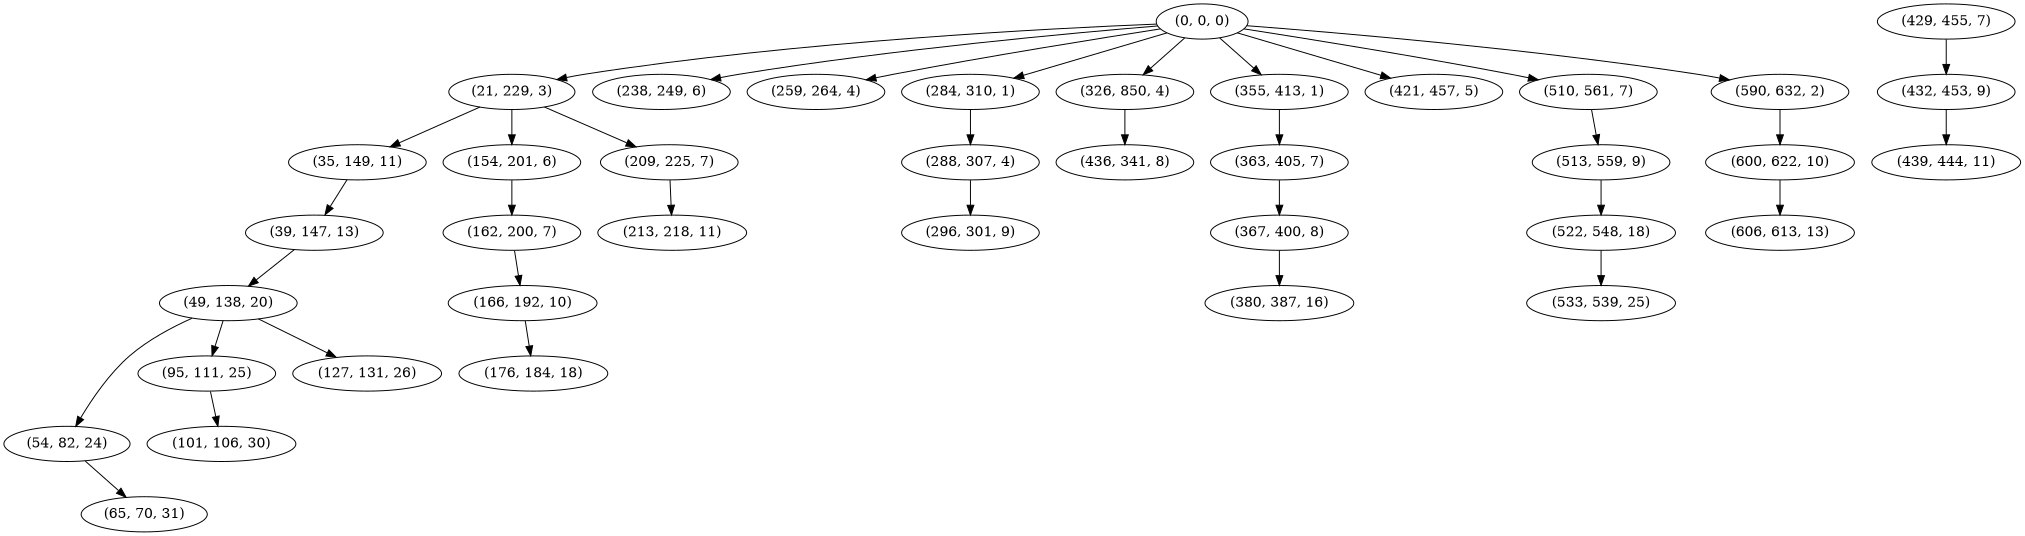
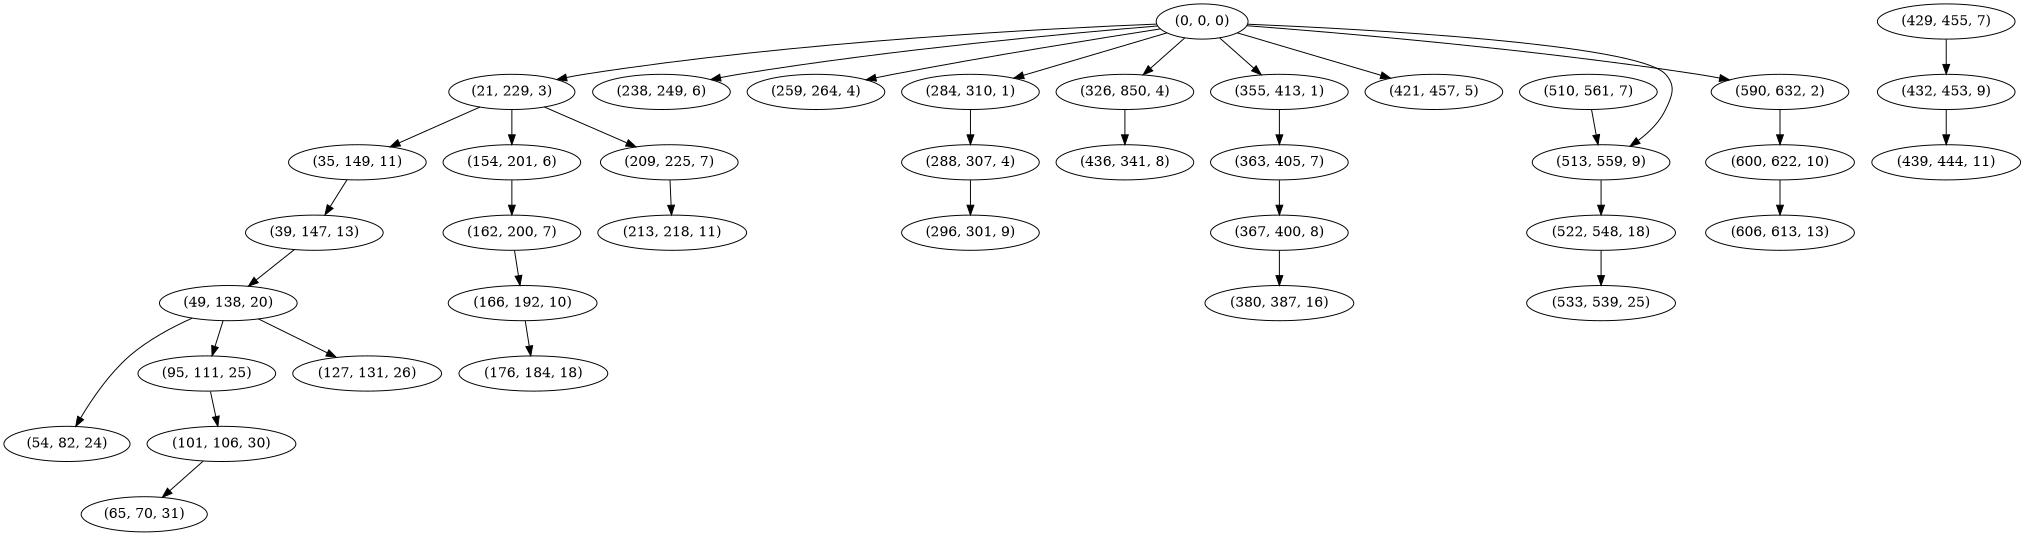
edge "(0, 0, 0)" -> "(510, 561, 7)": now "(0, 0, 0)" -> "(513, 559, 9)"
edge "(54, 82, 24)" -> "(65, 70, 31)": now "(101, 106, 30)" -> "(65, 70, 31)"
